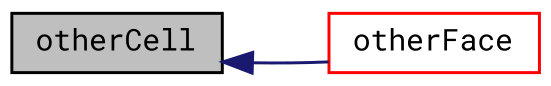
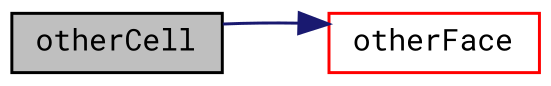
edge "otherFace" -> "otherCell": reversed
